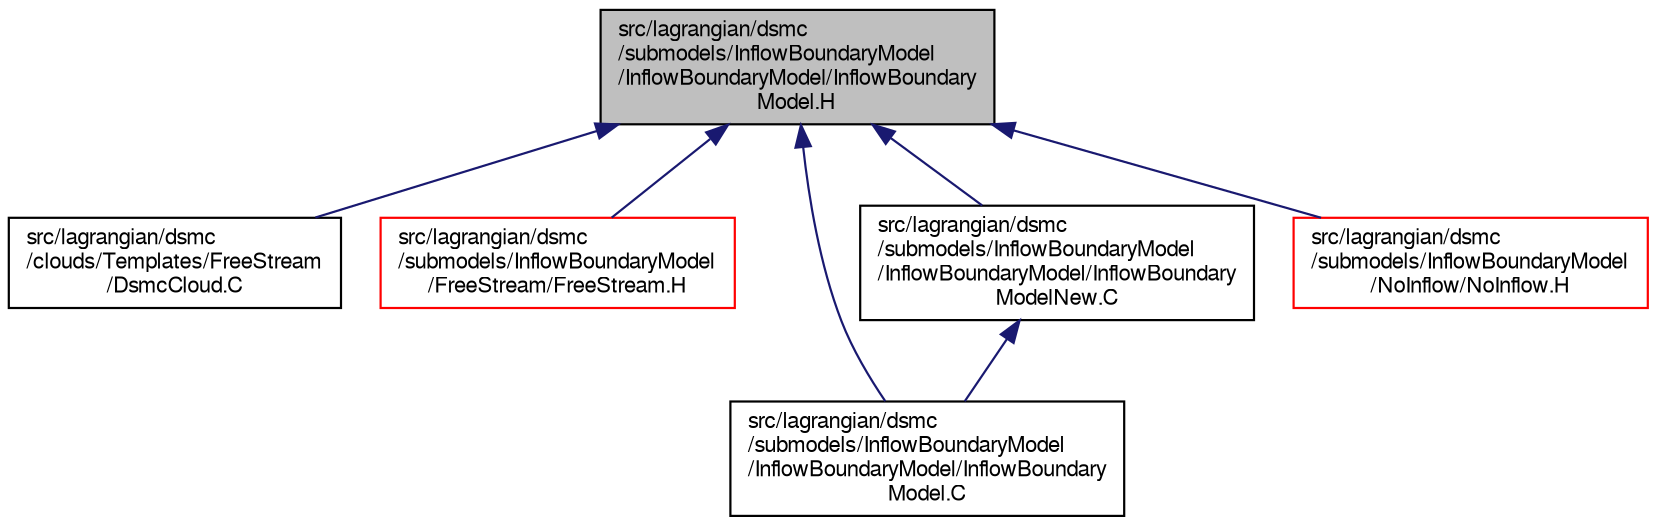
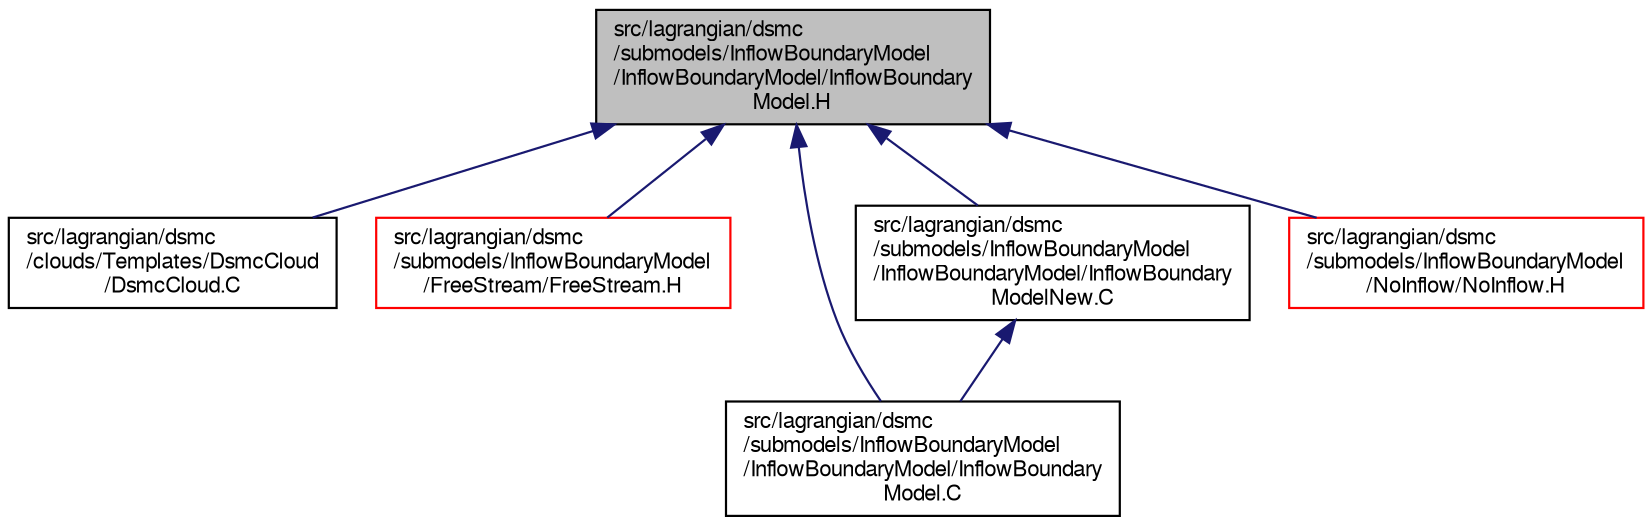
node "src/lagrangian/dsmc /clouds/Templates/FreeStream /DsmcCloud.C": label "src/lagrangian/dsmc /clouds/Templates/FreeStream /DsmcCloud.C" -> "src/lagrangian/dsmc /clouds/Templates/DsmcCloud /DsmcCloud.C"
